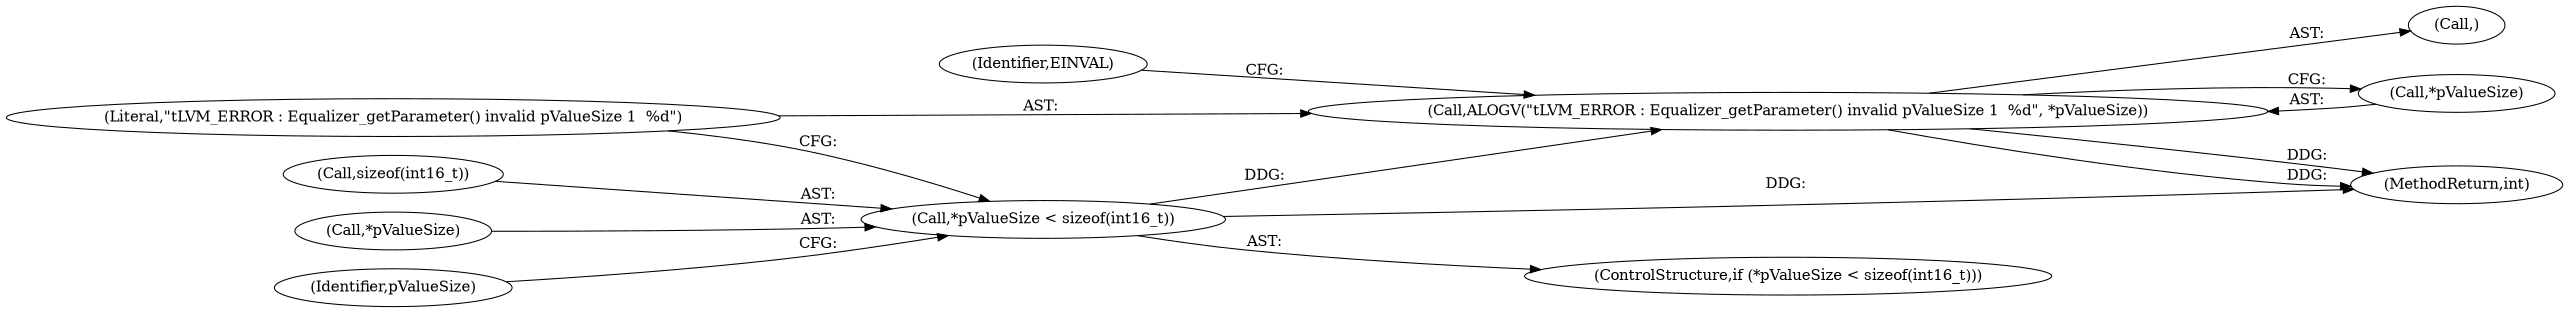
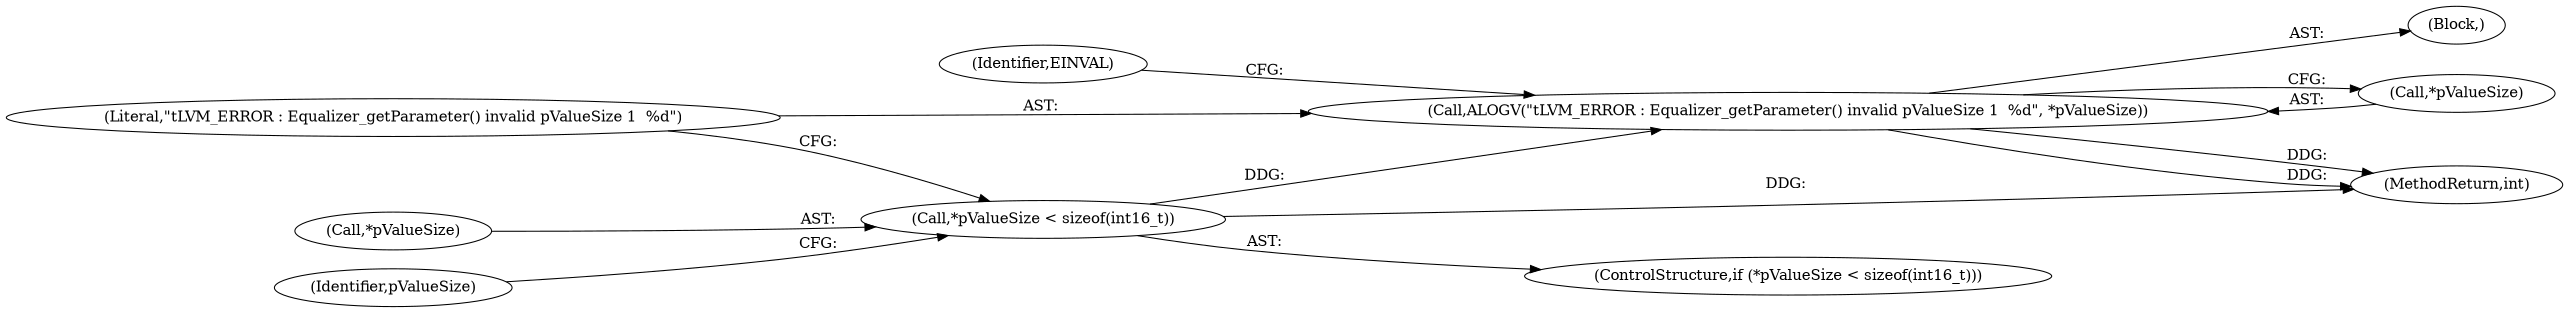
node "(Call,)": label "(Call,)" -> "(Block,)"
node "(Call,sizeof(int16_t))": removed
